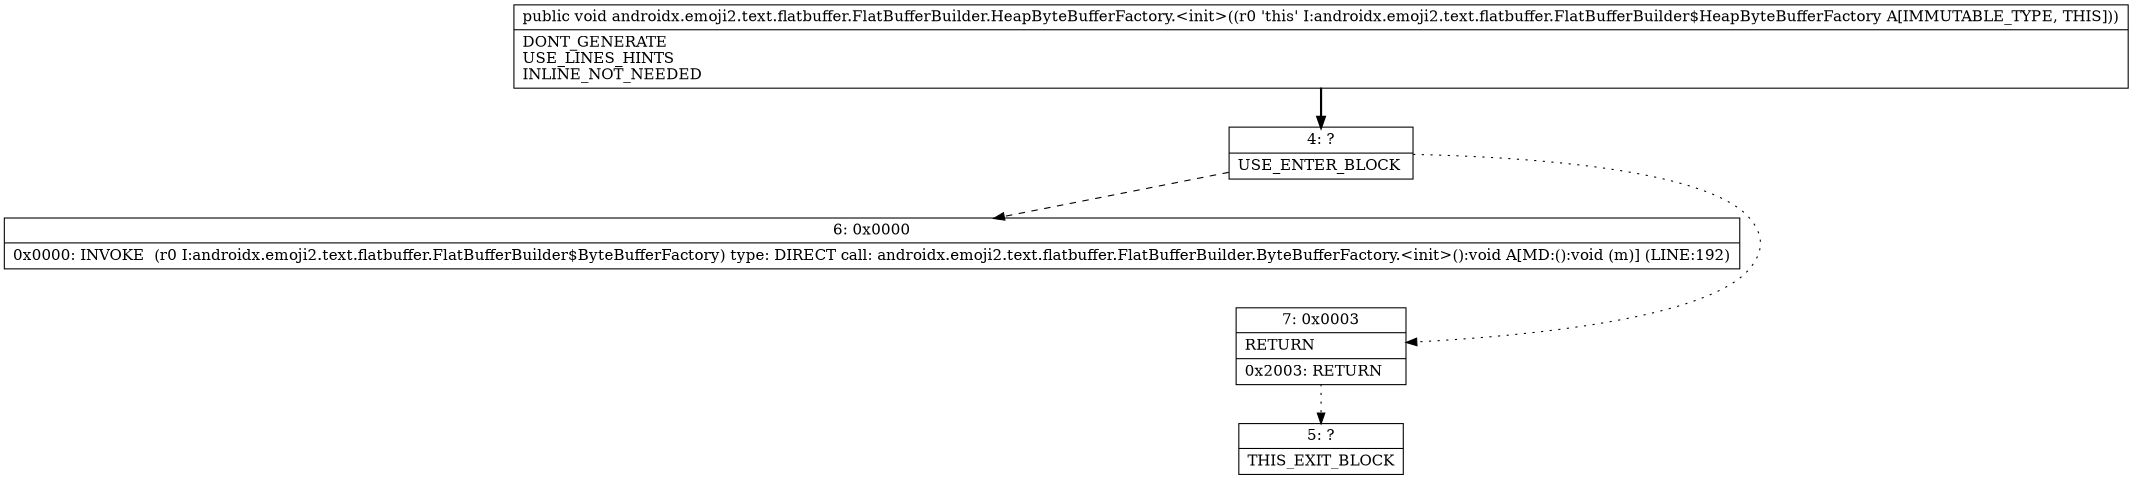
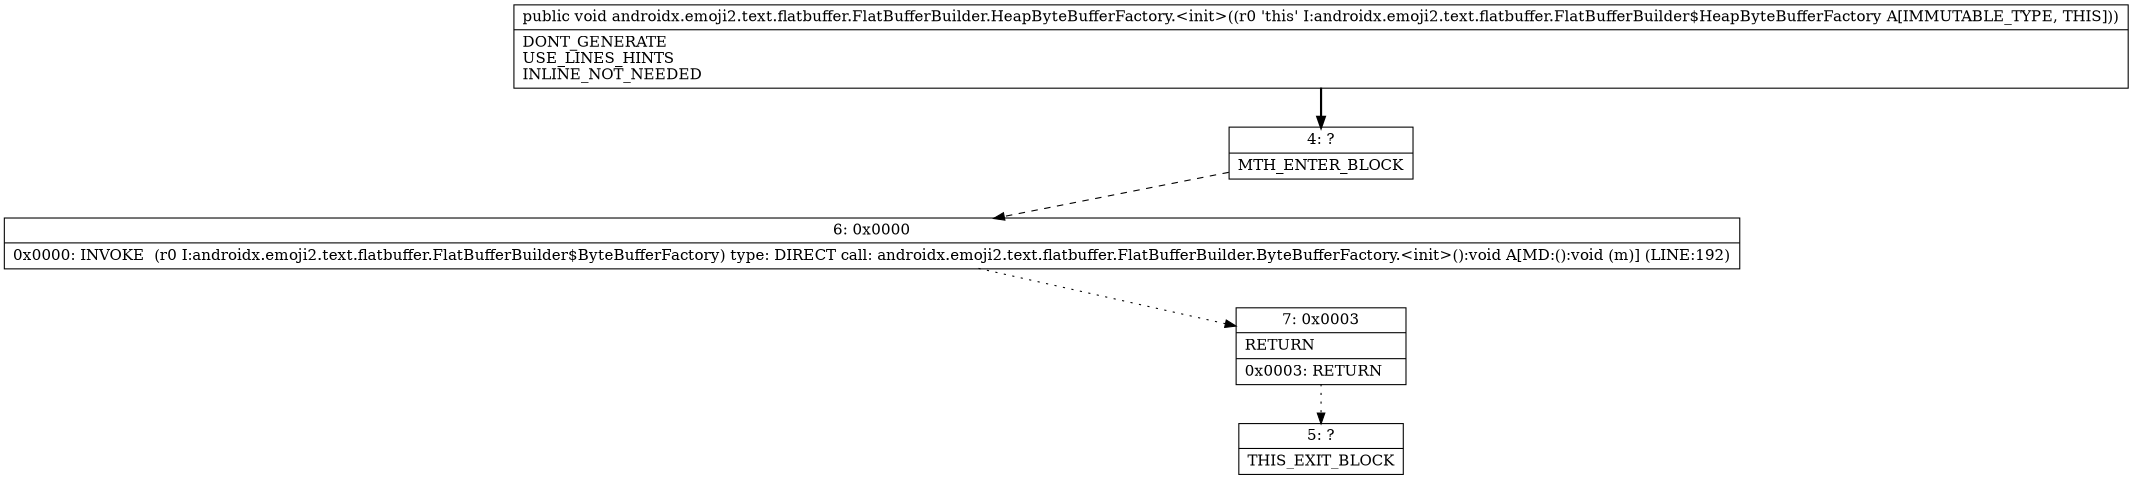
node "4: ?": text "USE_ENTER_BLOCK" -> "MTH_ENTER_BLOCK"
edge "4: ?" -> "7: 0x0003": now "6: 0x0000" -> "7: 0x0003"
node "7: 0x0003": text "0x2003: RETURN" -> "0x0003: RETURN"
